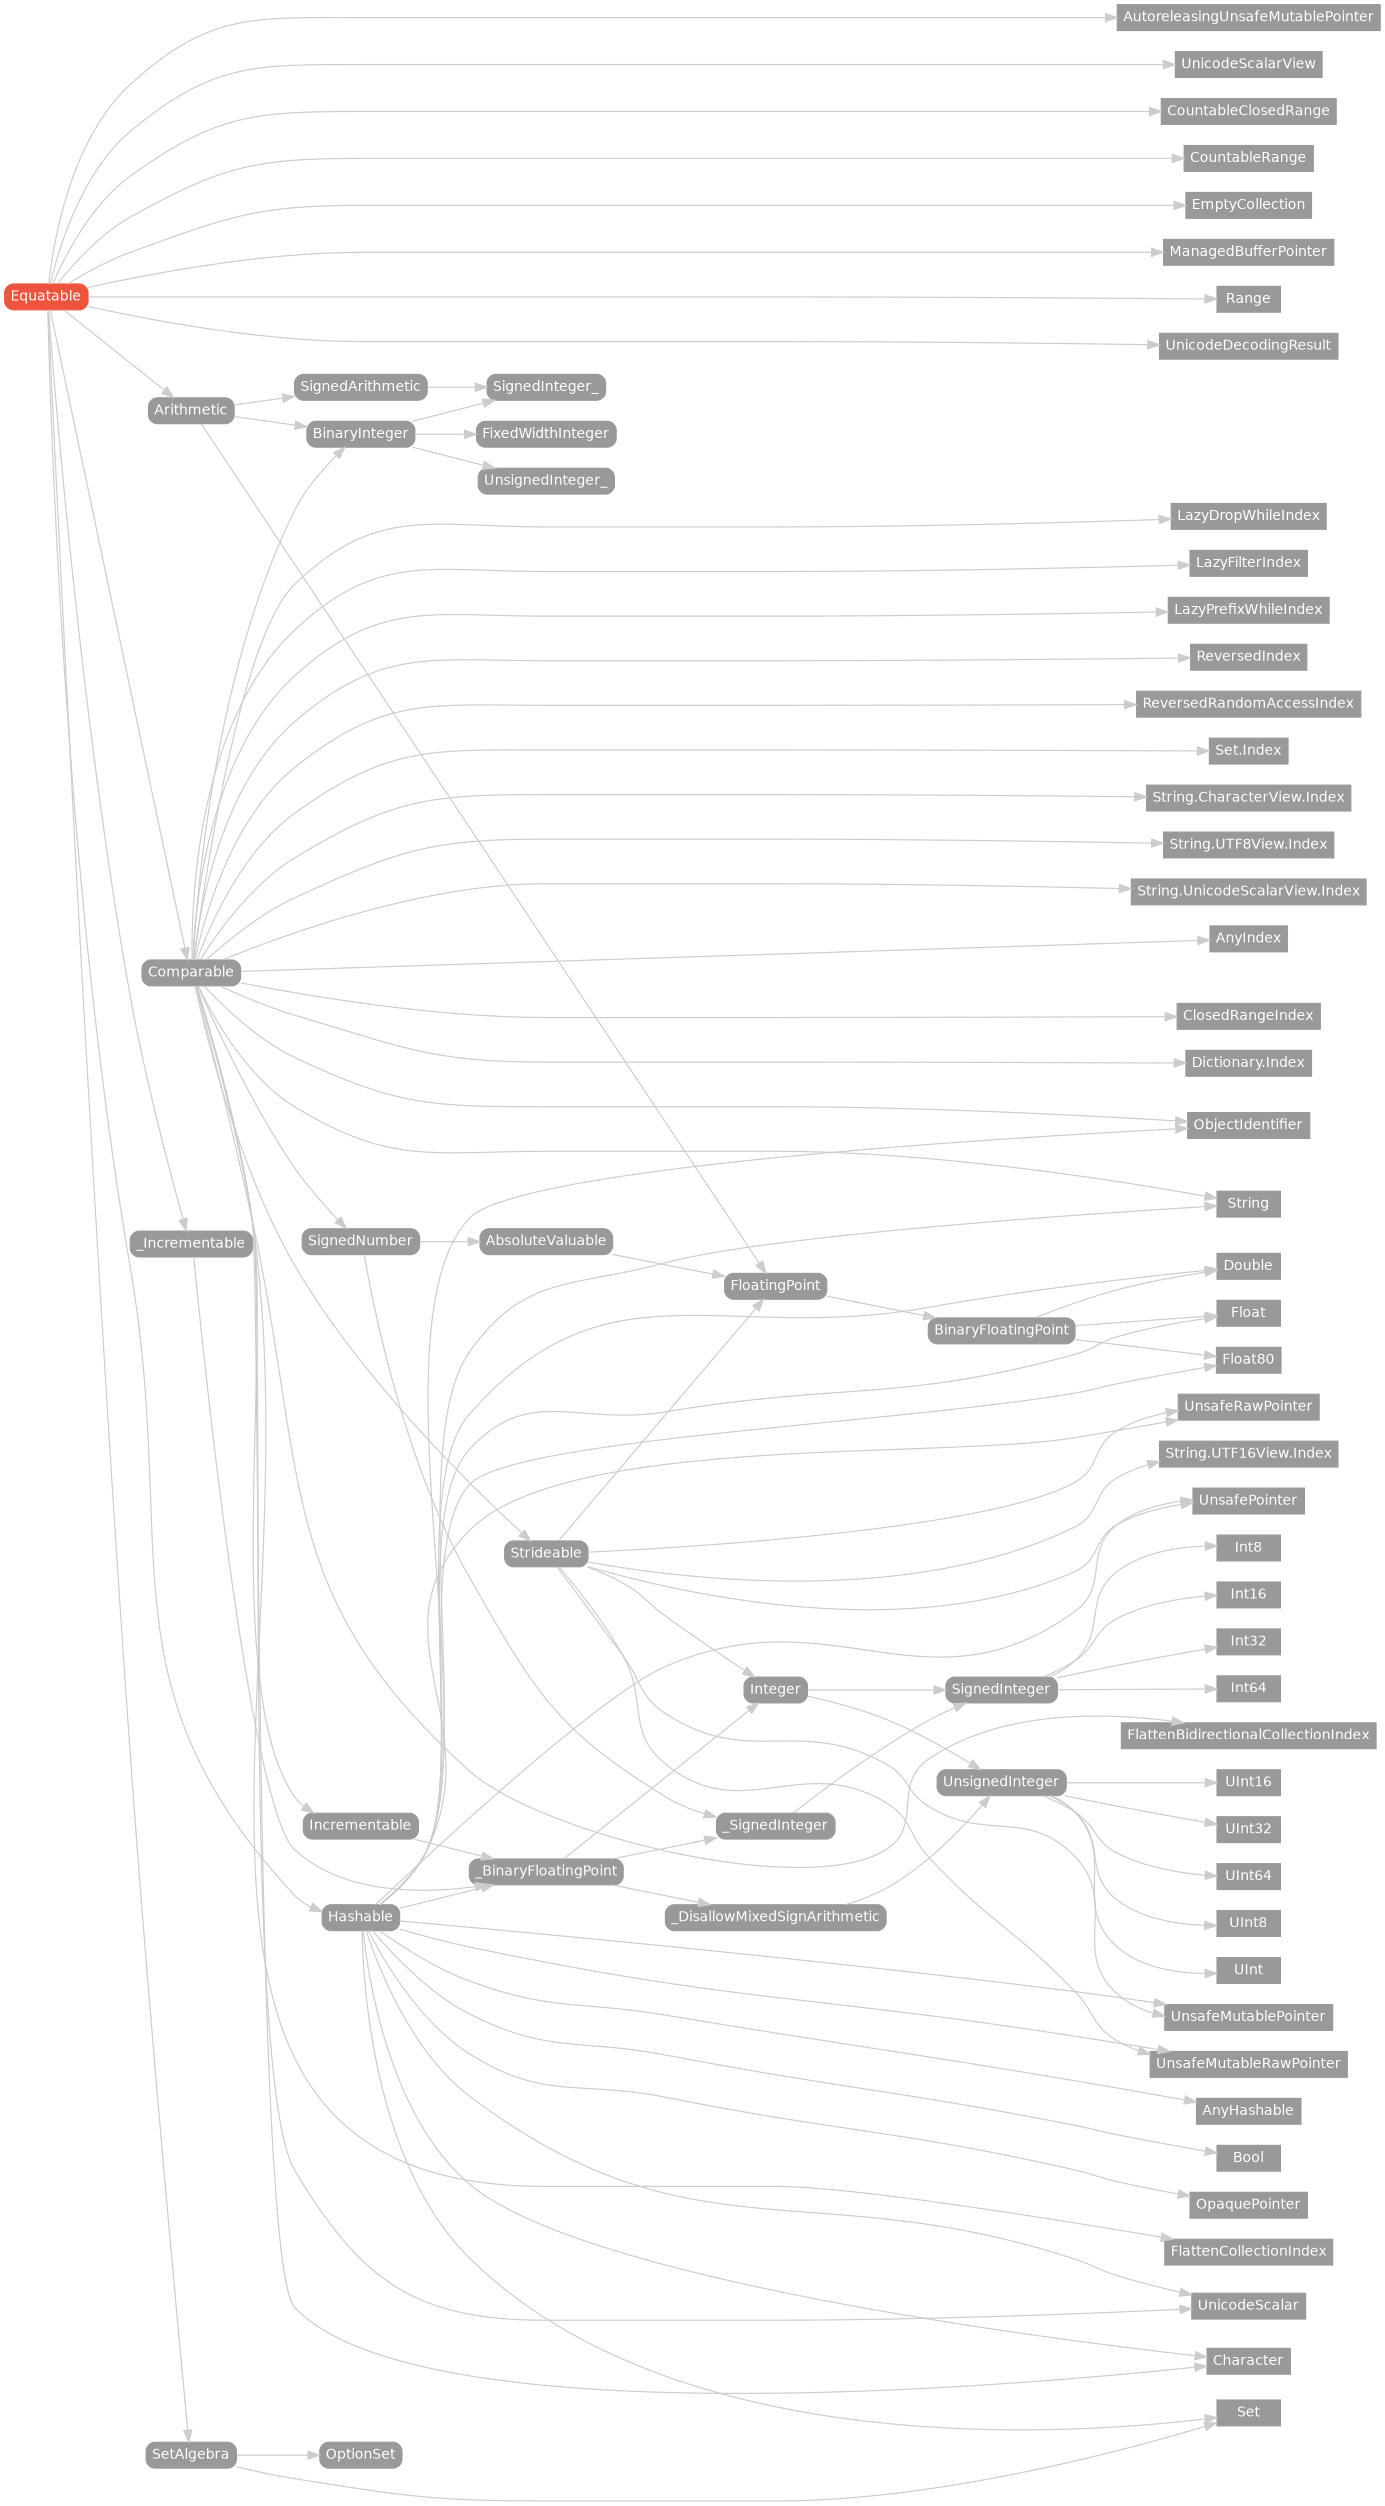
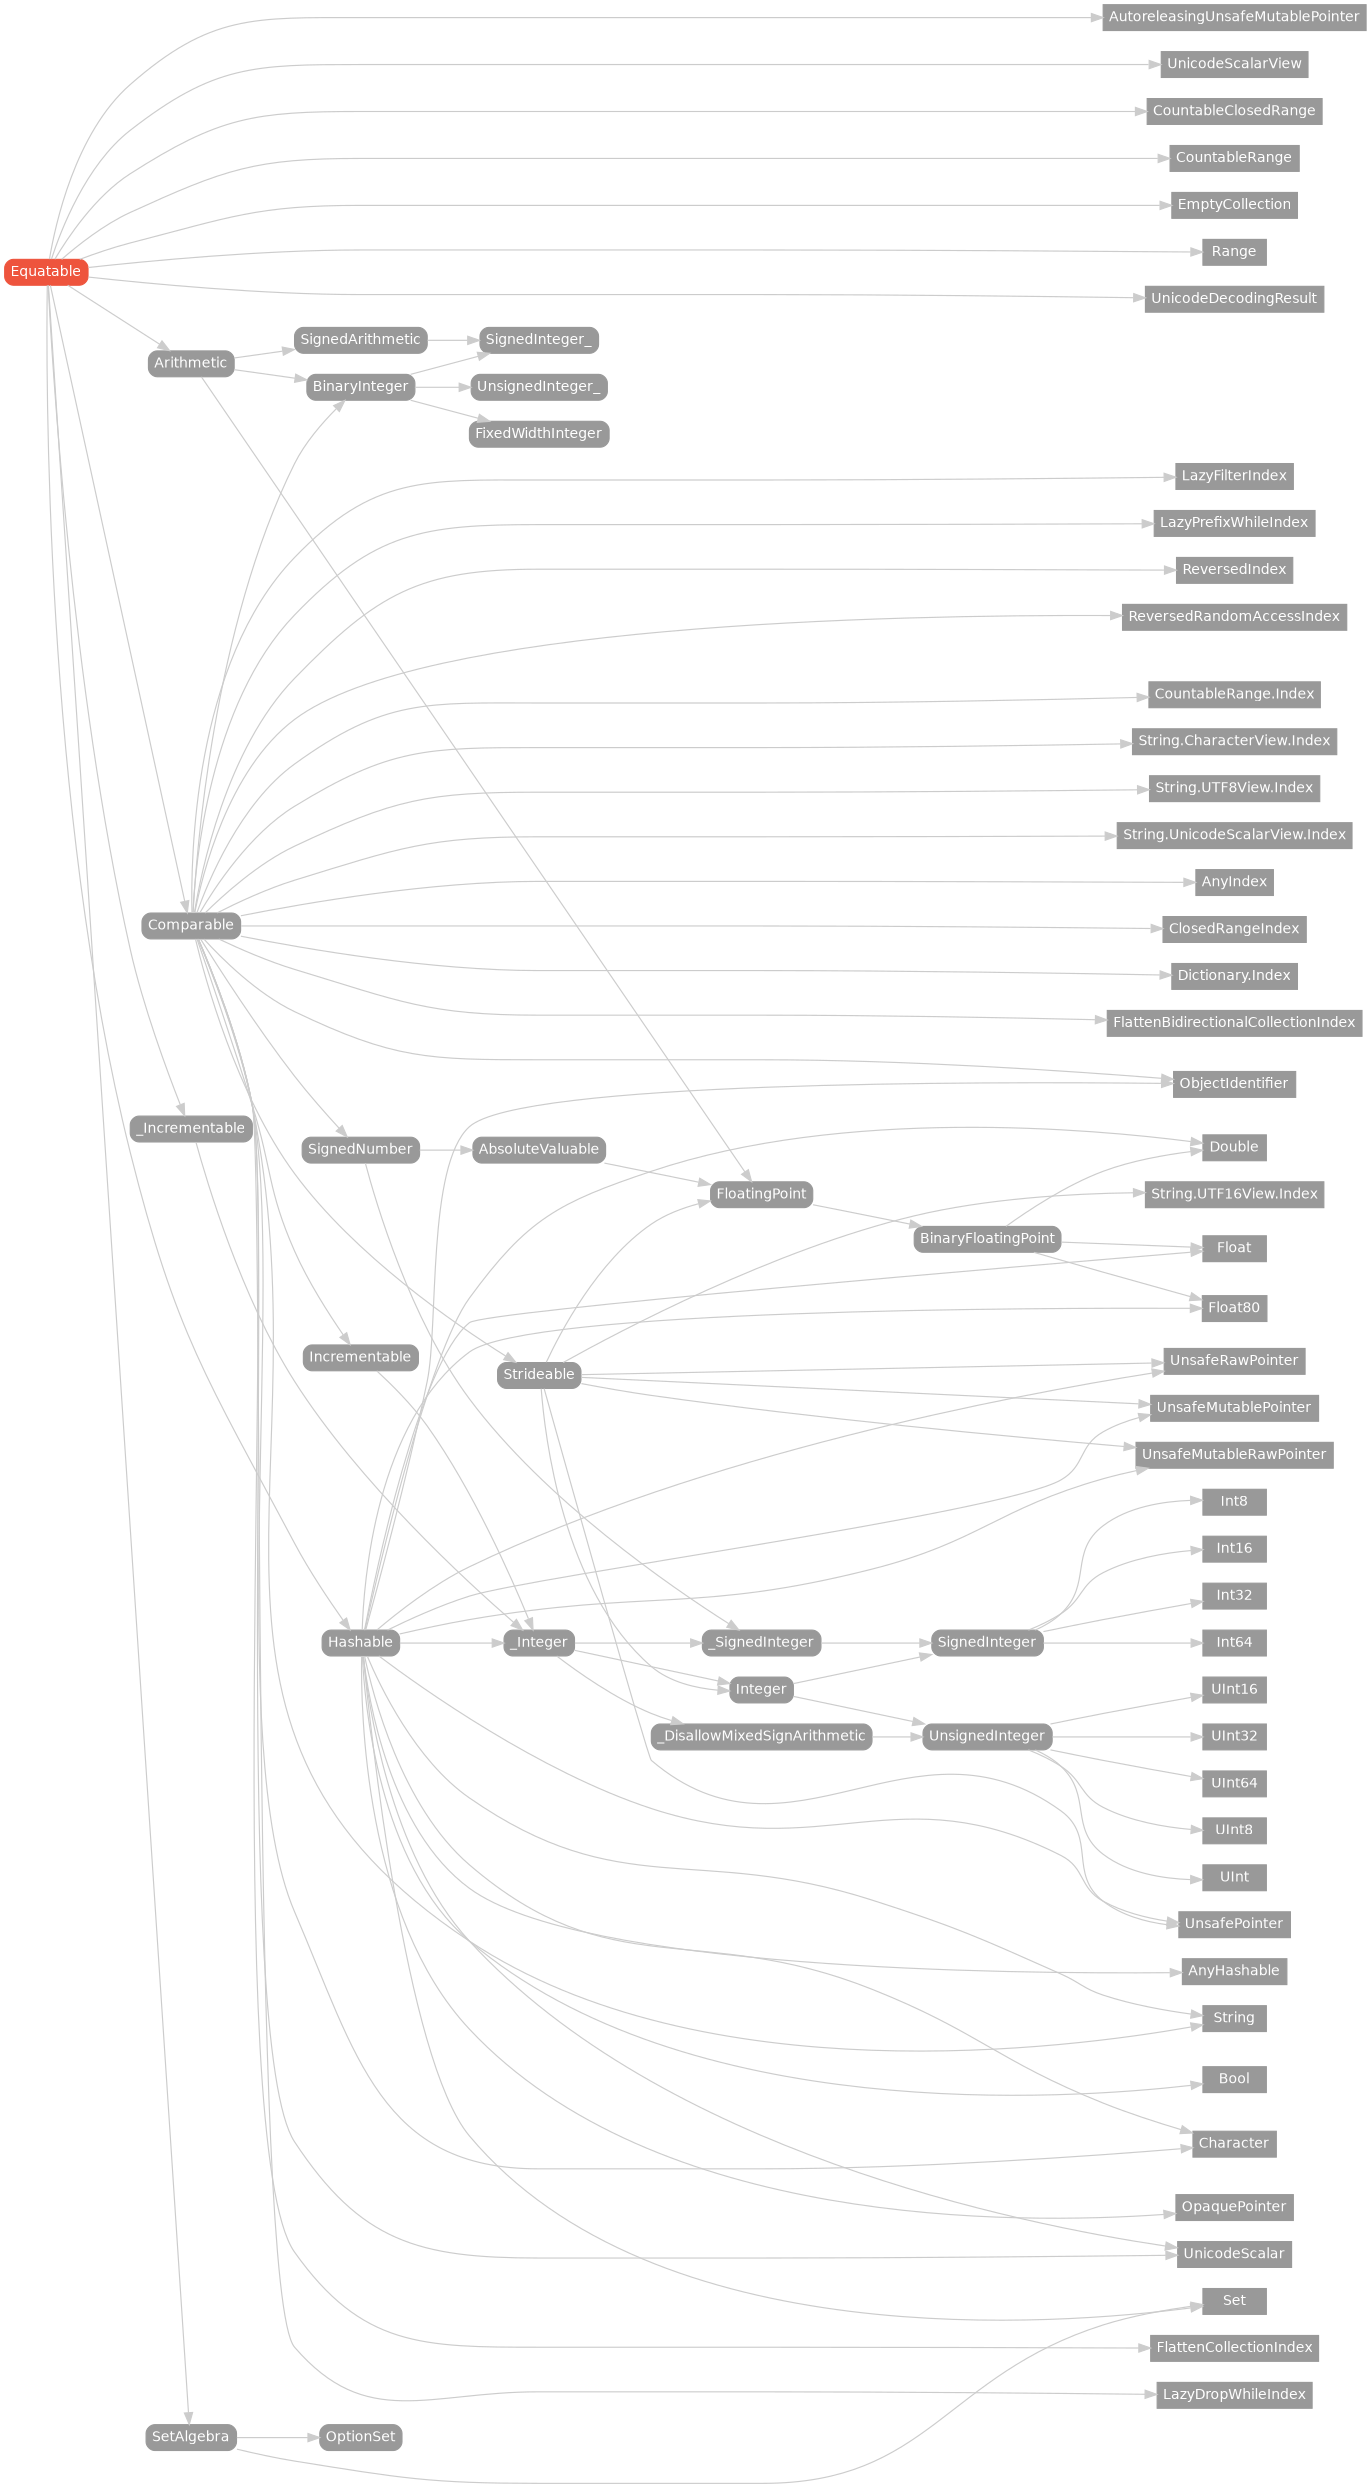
node "ManagedBufferPointer": removed
node "Set.Index": label "Set.Index" -> "CountableRange.Index"
node "_BinaryFloatingPoint": label "_BinaryFloatingPoint" -> "_Integer"
